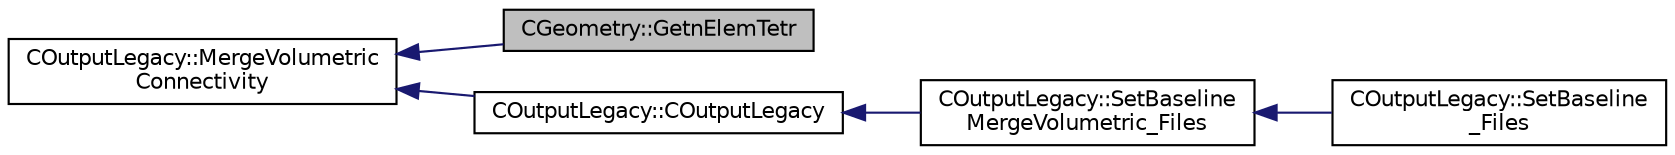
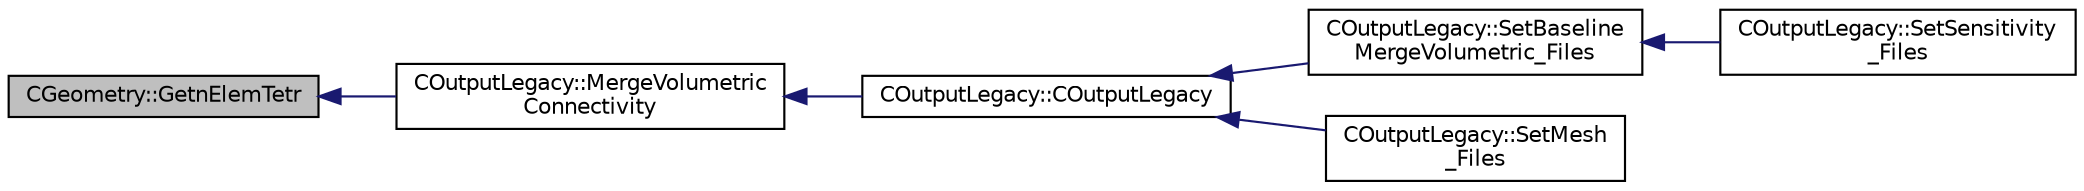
edge "CGeometry::GetnElemTetr" -> "COutputLegacy::MergeVolumetric Connectivity": reversed
node "COutputLegacy::SetBaseline _Files": label "COutputLegacy::SetBaseline _Files" -> "COutputLegacy::SetSensitivity _Files"
node "COutputLegacy::SetMesh _Files": added
